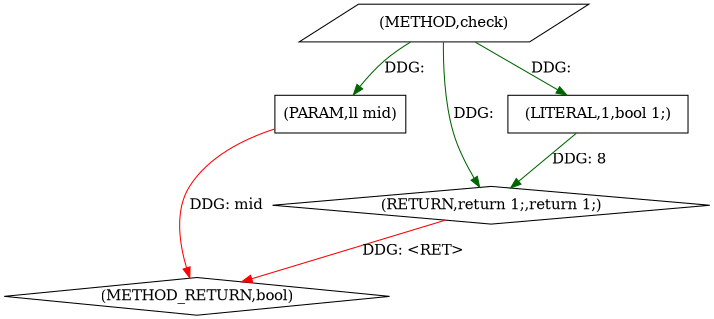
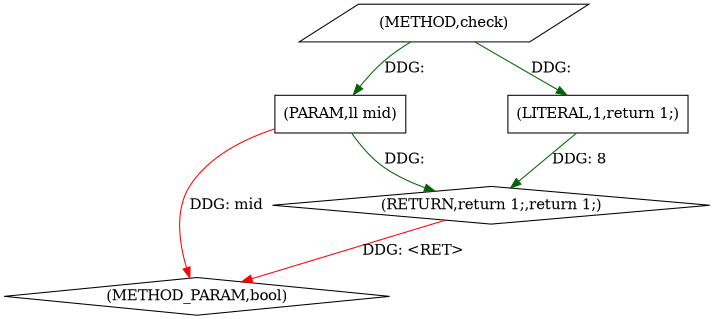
edge "(METHOD,check)" -> "(RETURN,return 1;,return 1;)": now "(PARAM,ll mid)" -> "(RETURN,return 1;,return 1;)"
node "(LITERAL,1,bool 1;)": label "(LITERAL,1,bool 1;)" -> "(LITERAL,1,return 1;)"
node "(METHOD_RETURN,bool)": label "(METHOD_RETURN,bool)" -> "(METHOD_PARAM,bool)"
